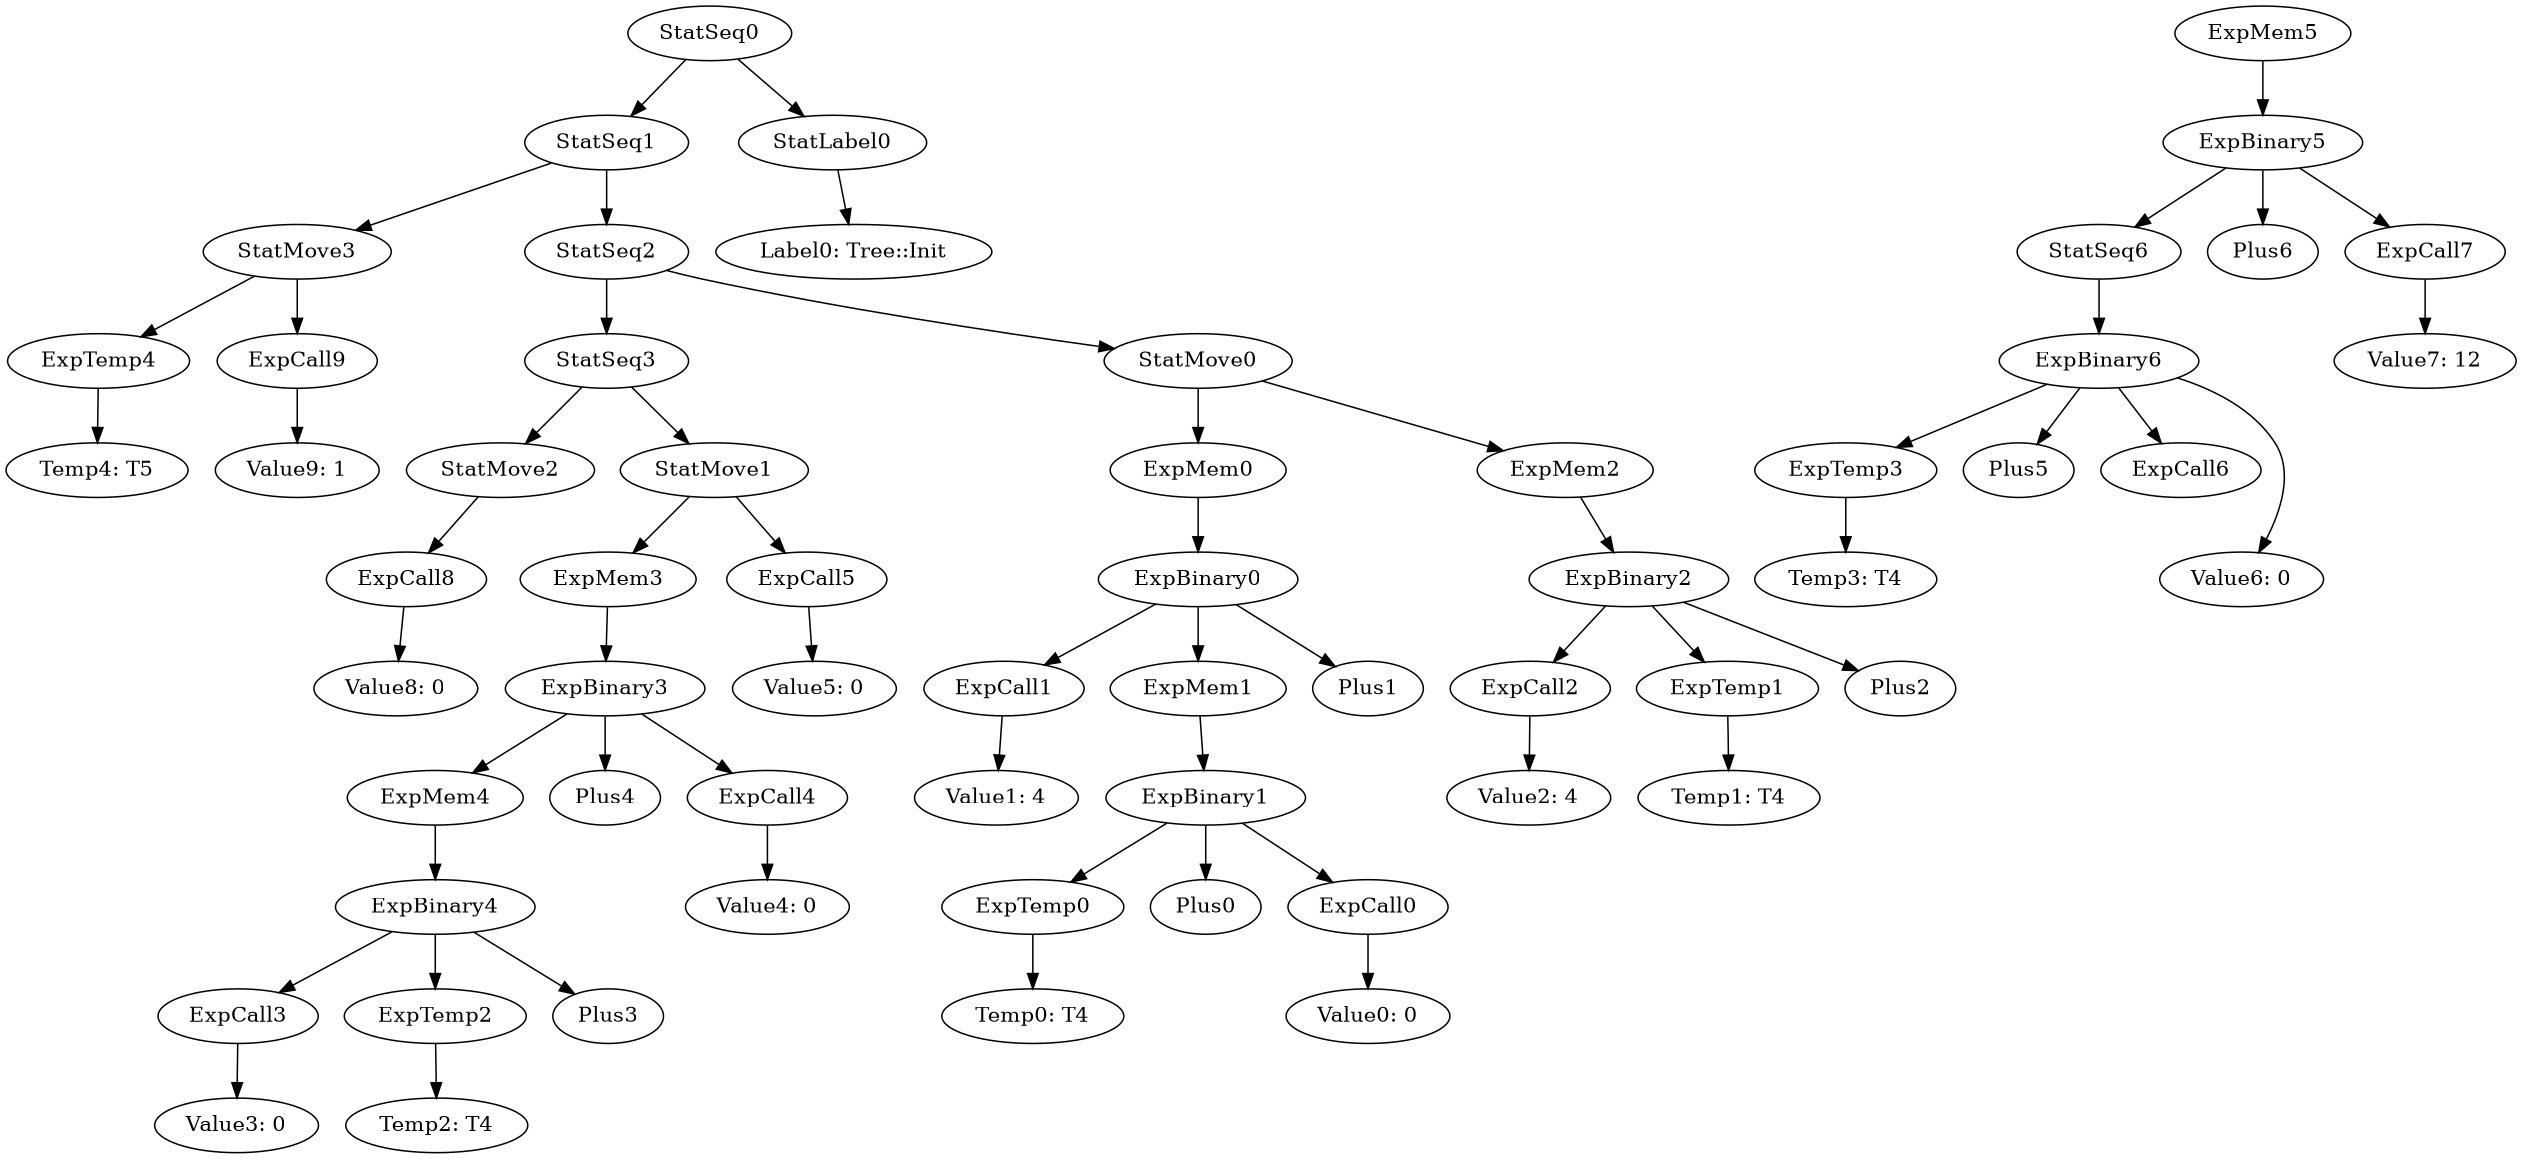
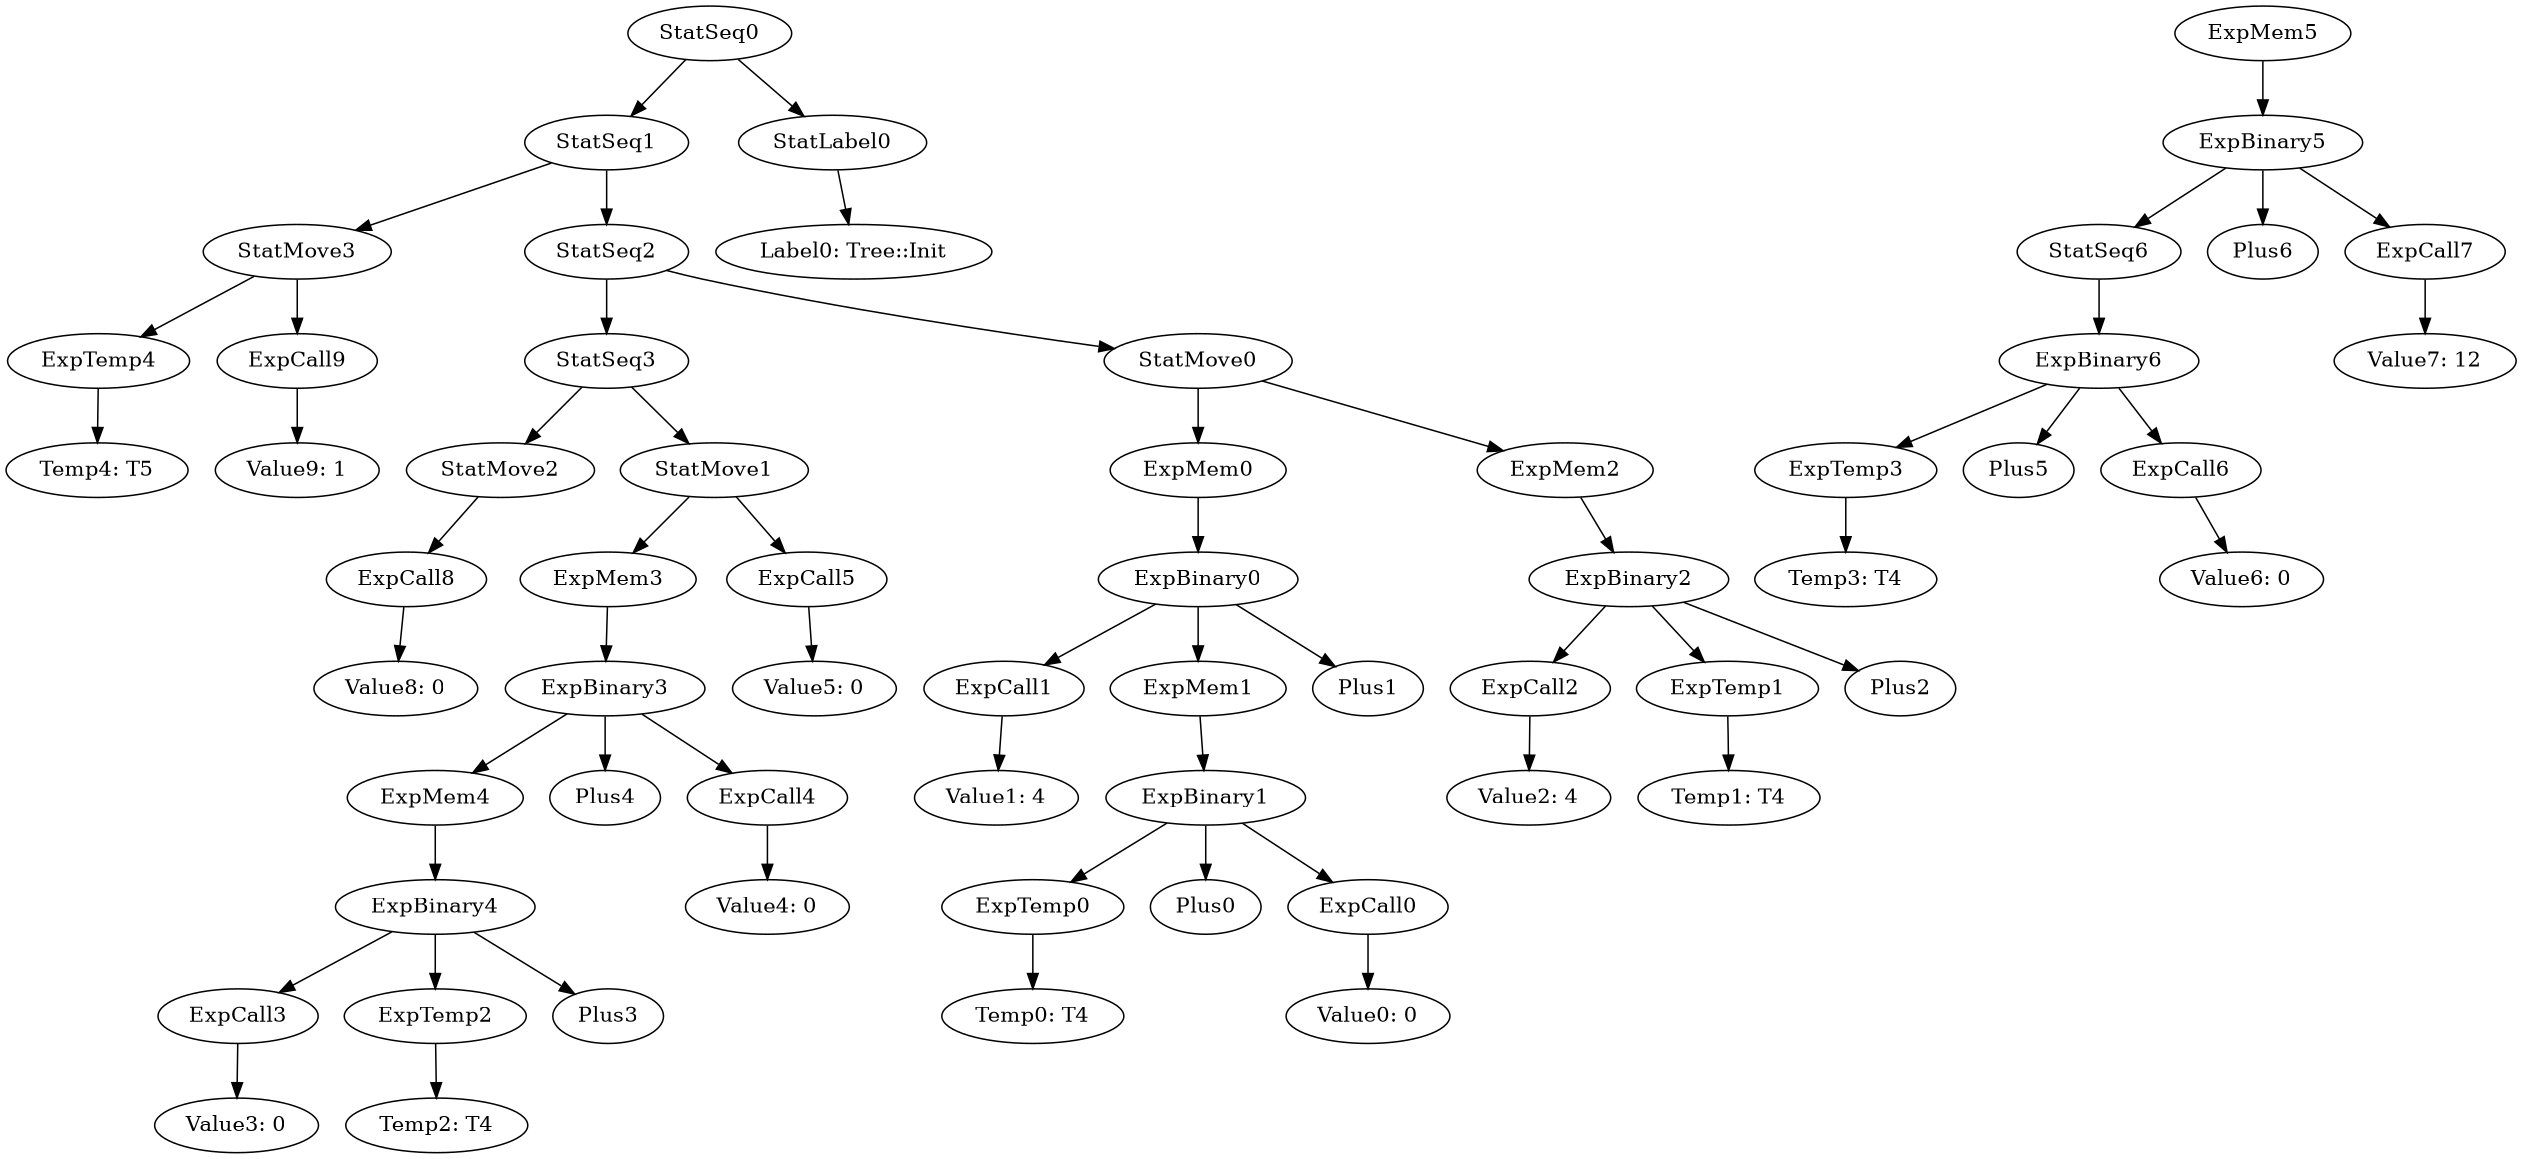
edge "ExpBinary6" -> "Value6: 0": now "ExpCall6" -> "Value6: 0"
